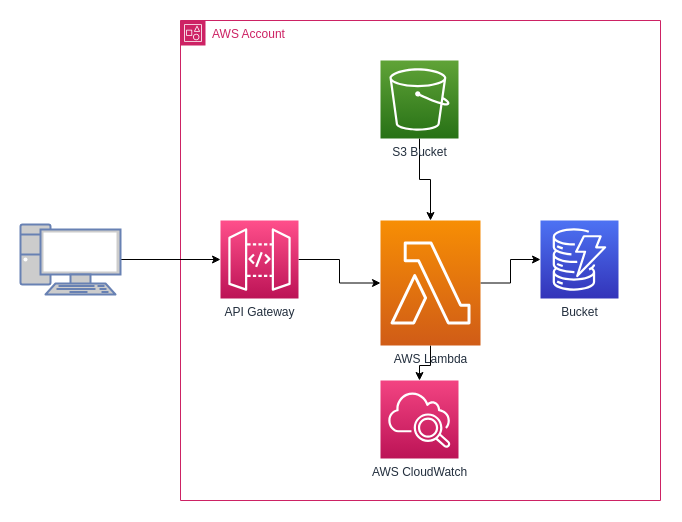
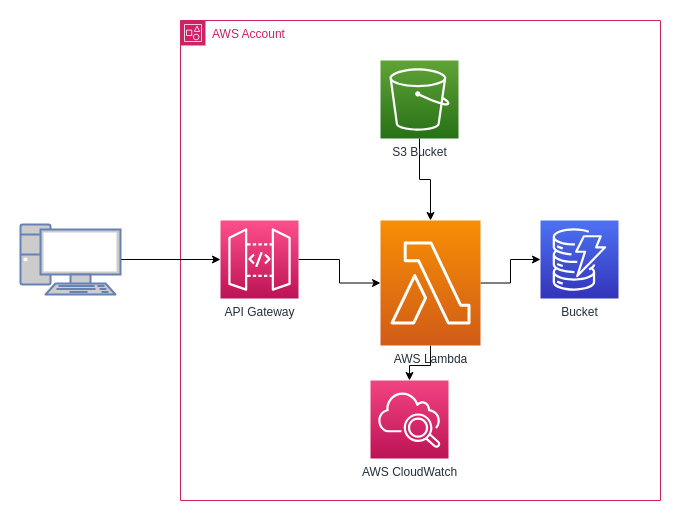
node "AWS CloudWatch": moved (420, 420) -> (410, 420)
